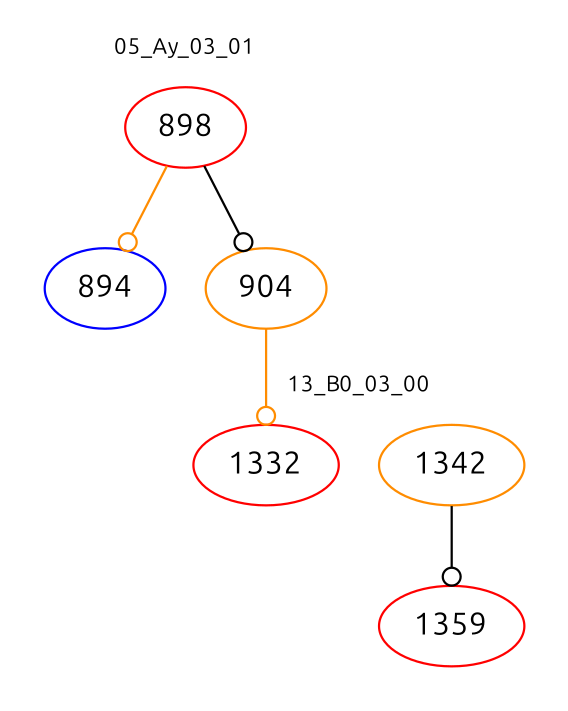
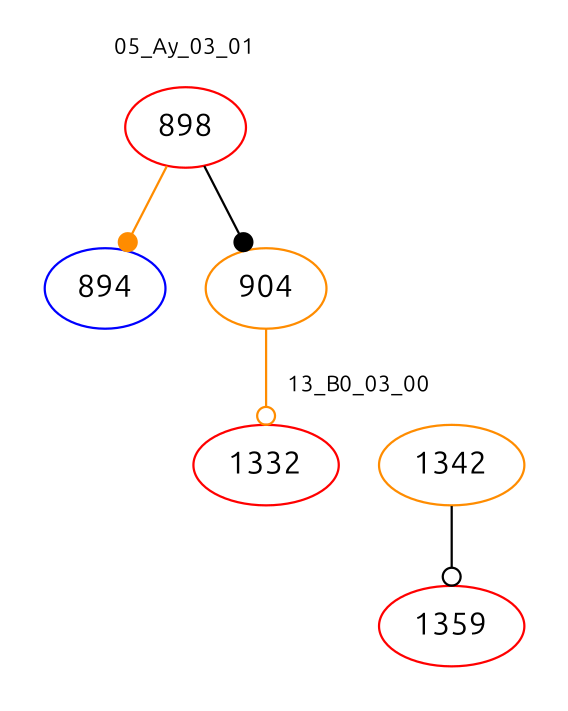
edge "898" -> "894": arrowhead odot -> dot
edge "898" -> "904": arrowhead odot -> dot
